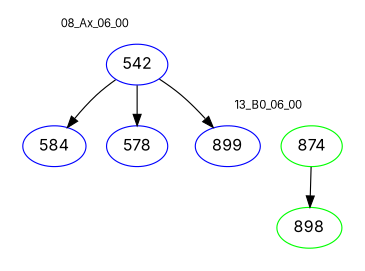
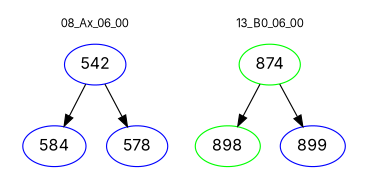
edge "542" -> "899": now "874" -> "899"
